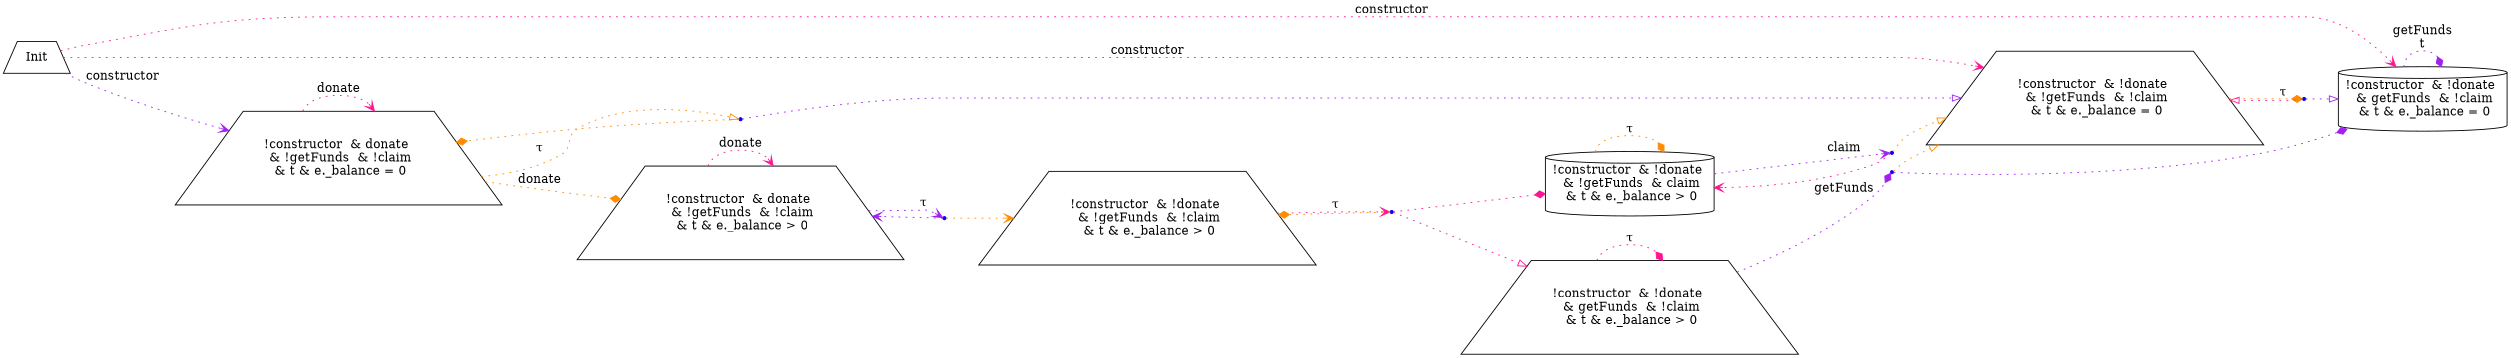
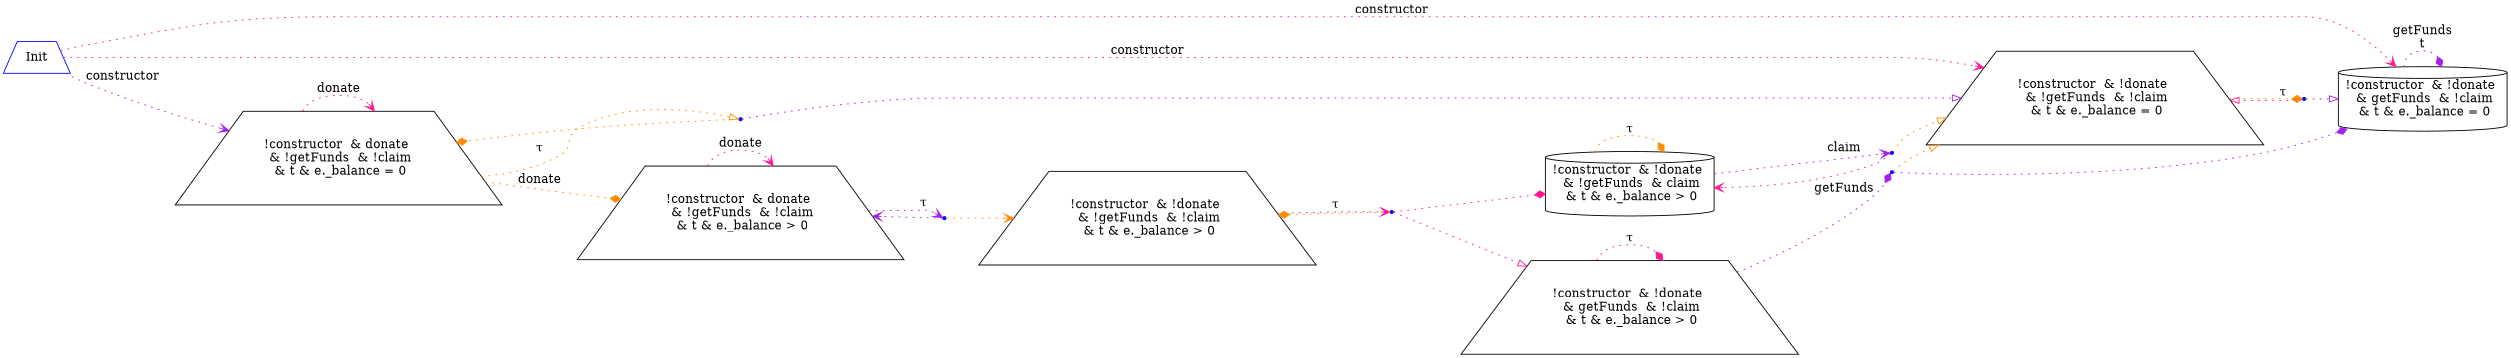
node "Init": color black -> blue
